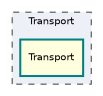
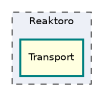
cluster "Transport": label "Transport" -> "Reaktoro"
